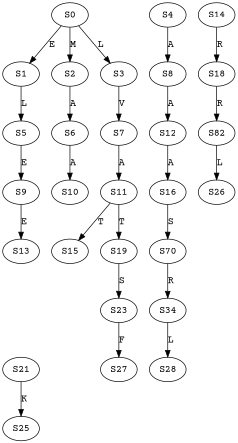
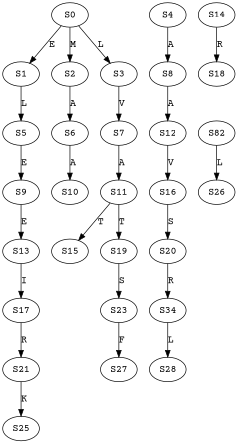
edge "S18" -> "S82": removed, label "R"
edge "S12" -> "S16": label "A" -> "V"
node "S70": label "S70" -> "S20"
node "S17": added
